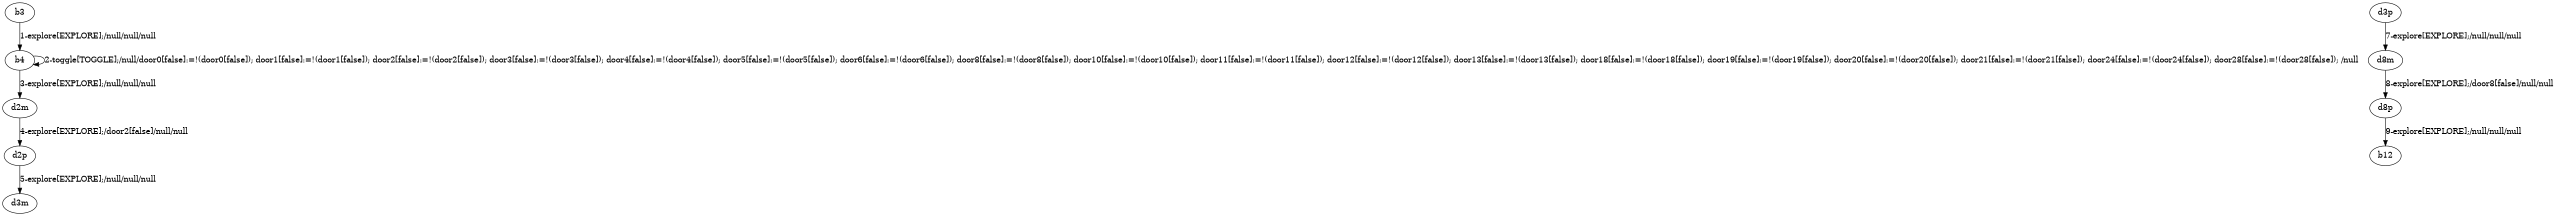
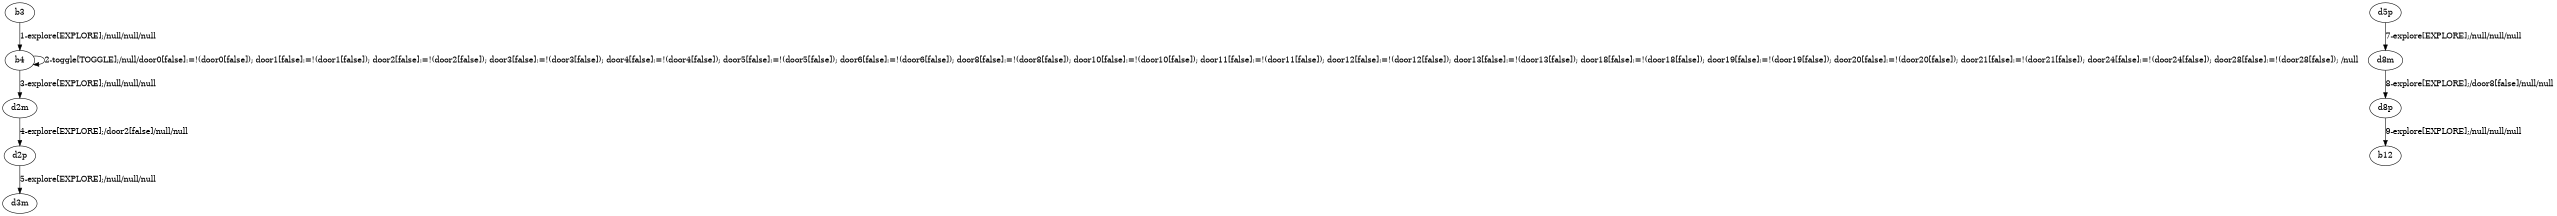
node "d3p": label "d3p" -> "d5p"
